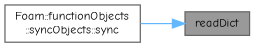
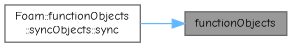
node "readDict": label "readDict" -> "functionObjects"
